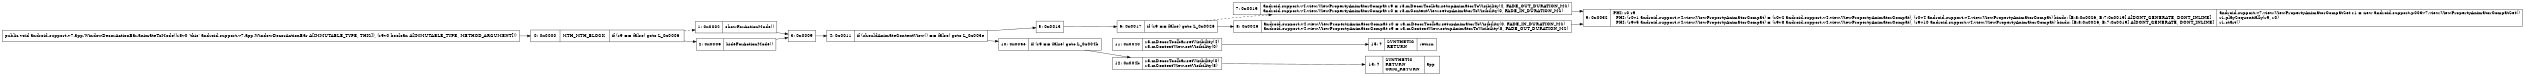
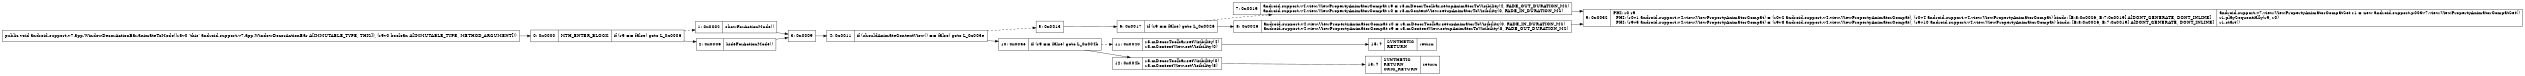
edge "4: 0x0011" -> "5: 0x0013": style solid -> dashed
node "0: 0x0000": text "MTH_MTH_BLOCK" -> "MTH_ENTER_BLOCK"
edge "10: 0x003e" -> "11: 0x0040": added
node "13: ?": text "app" -> "return"
